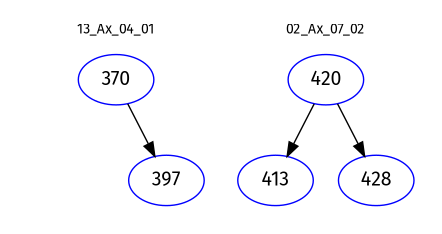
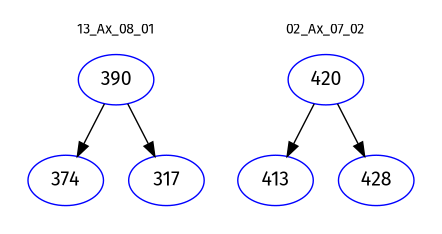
cluster "13_Ax_04_01": label "13_Ax_04_01" -> "13_Ax_08_01"
node "370": label "370" -> "390"
node "374": added
node "397": label "397" -> "317"
